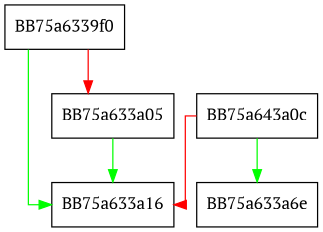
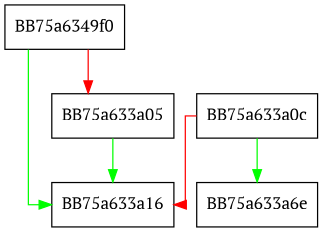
node "BB75a6339f0": label "BB75a6339f0" -> "BB75a6349f0"
node "BB75a643a0c": label "BB75a643a0c" -> "BB75a633a0c"
